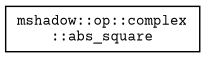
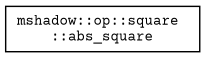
node "mshadow::op::complex ::abs_square": label "mshadow::op::complex ::abs_square" -> "mshadow::op::square ::abs_square"
